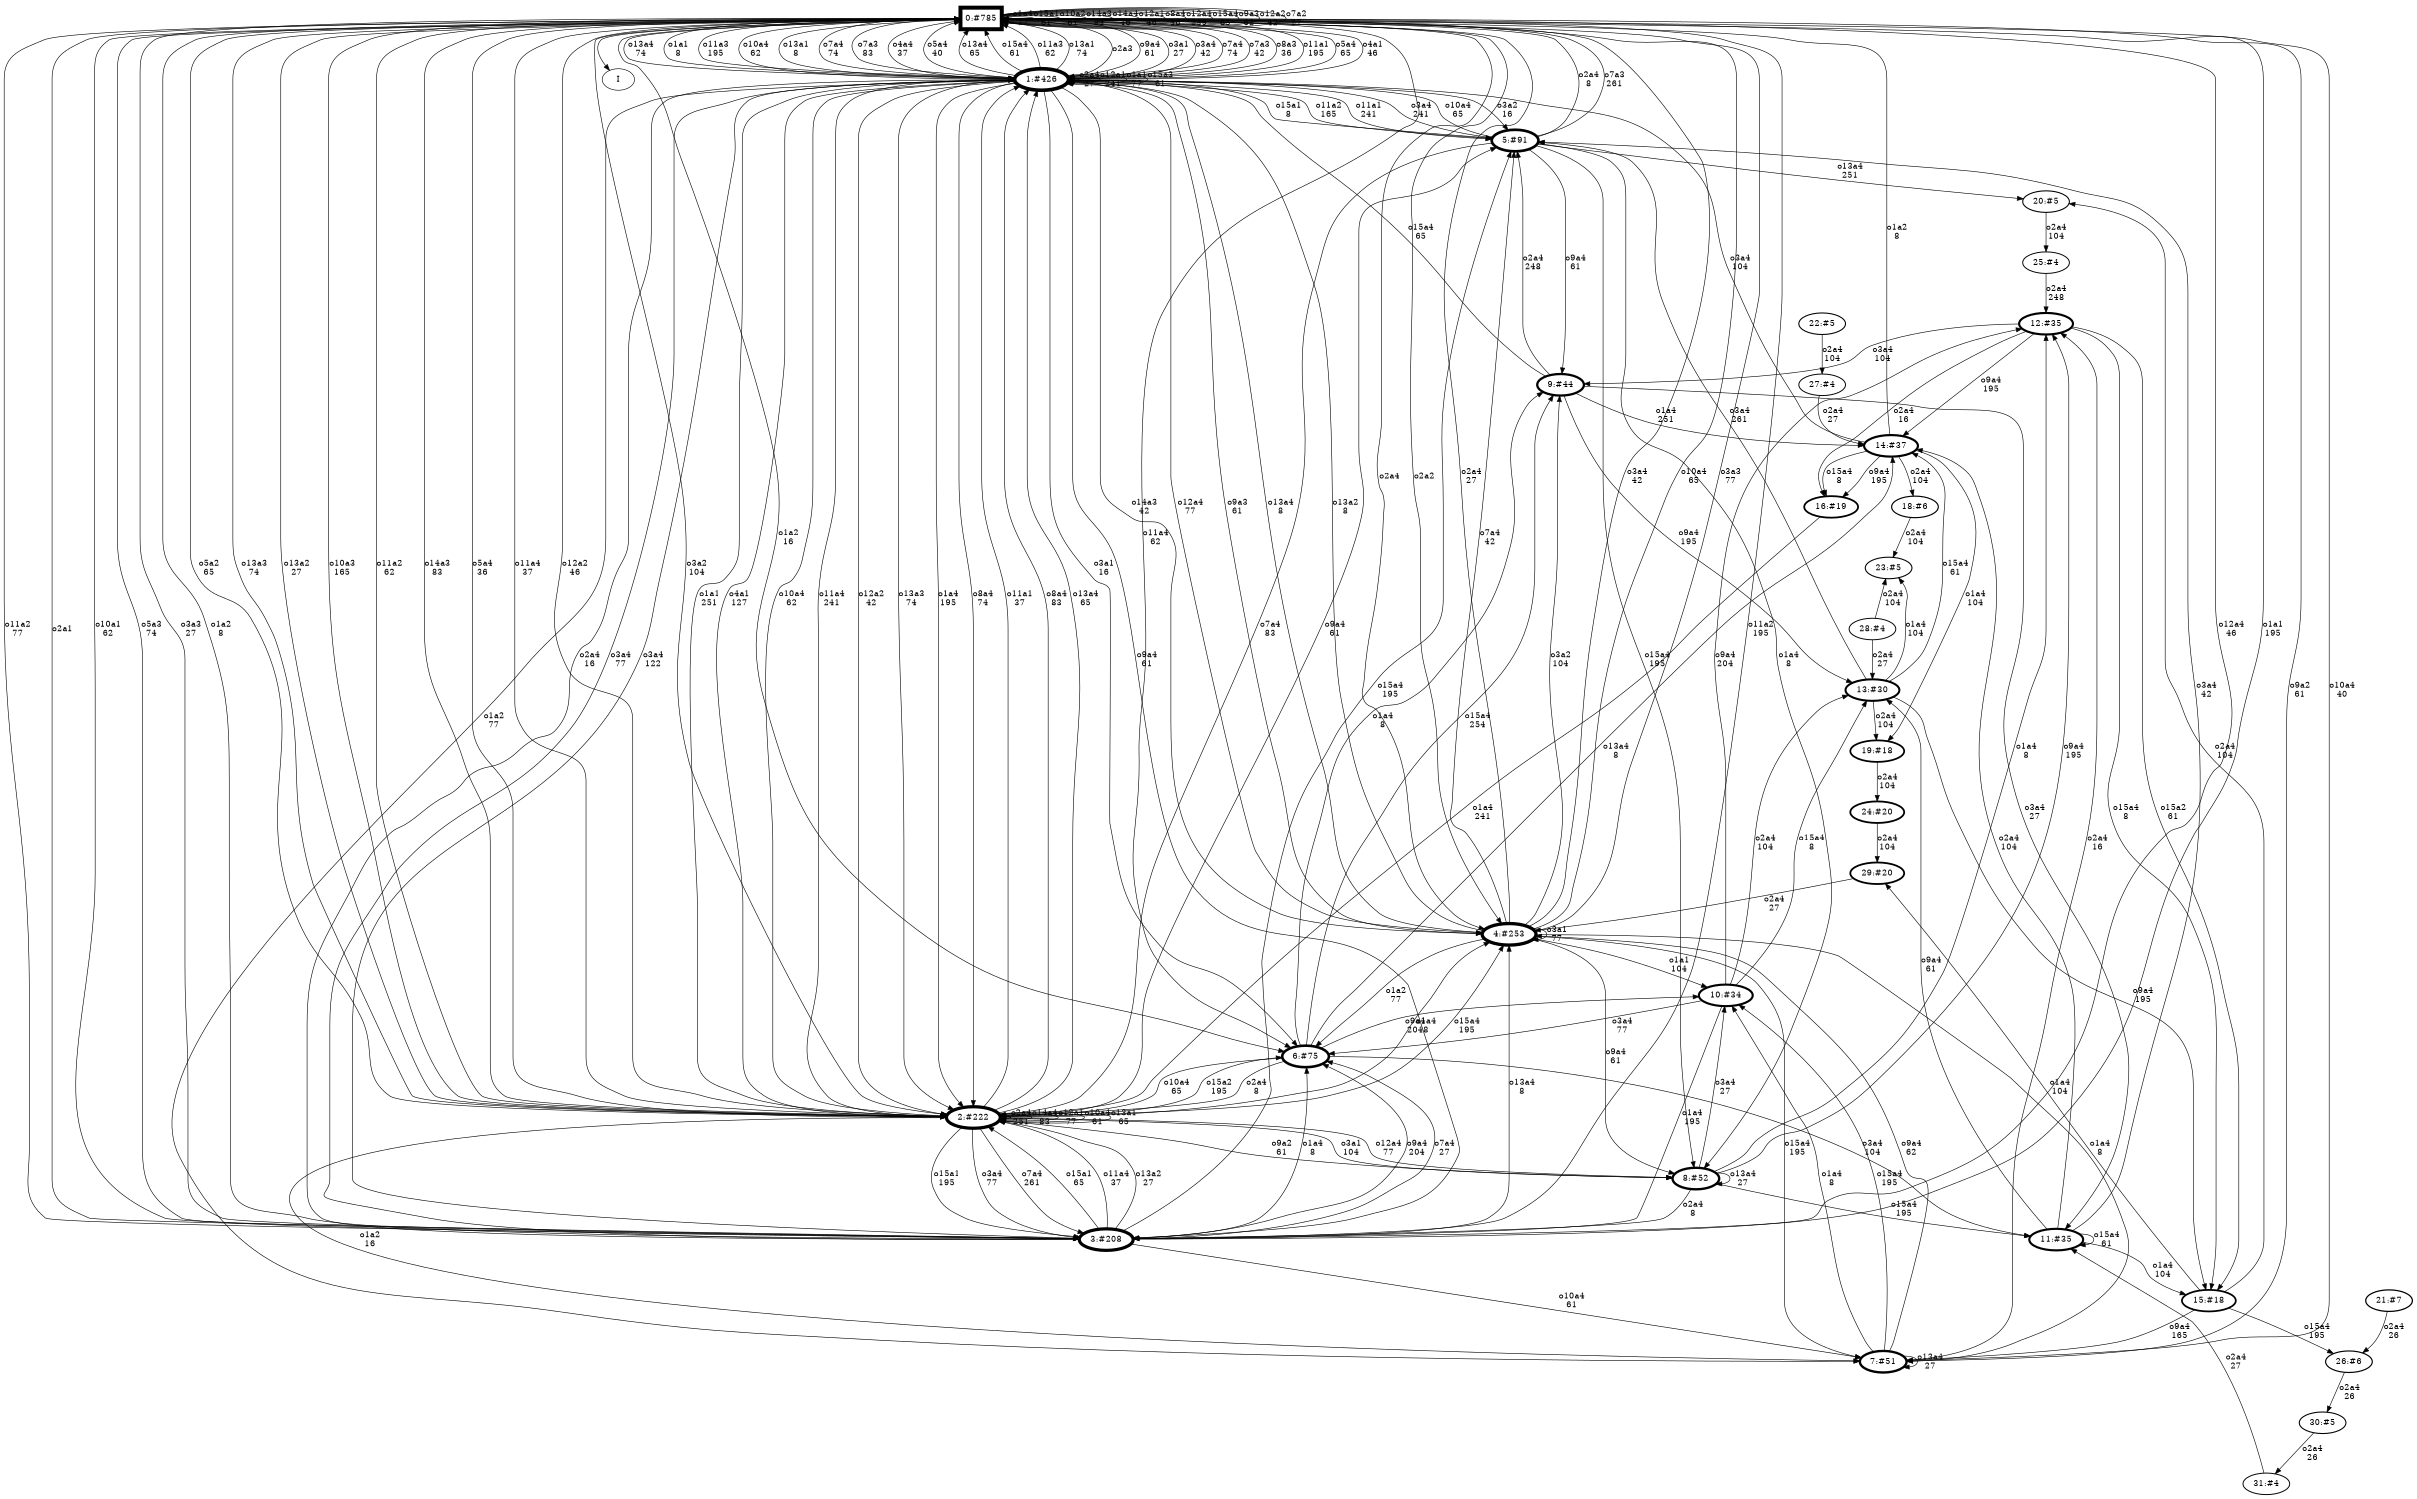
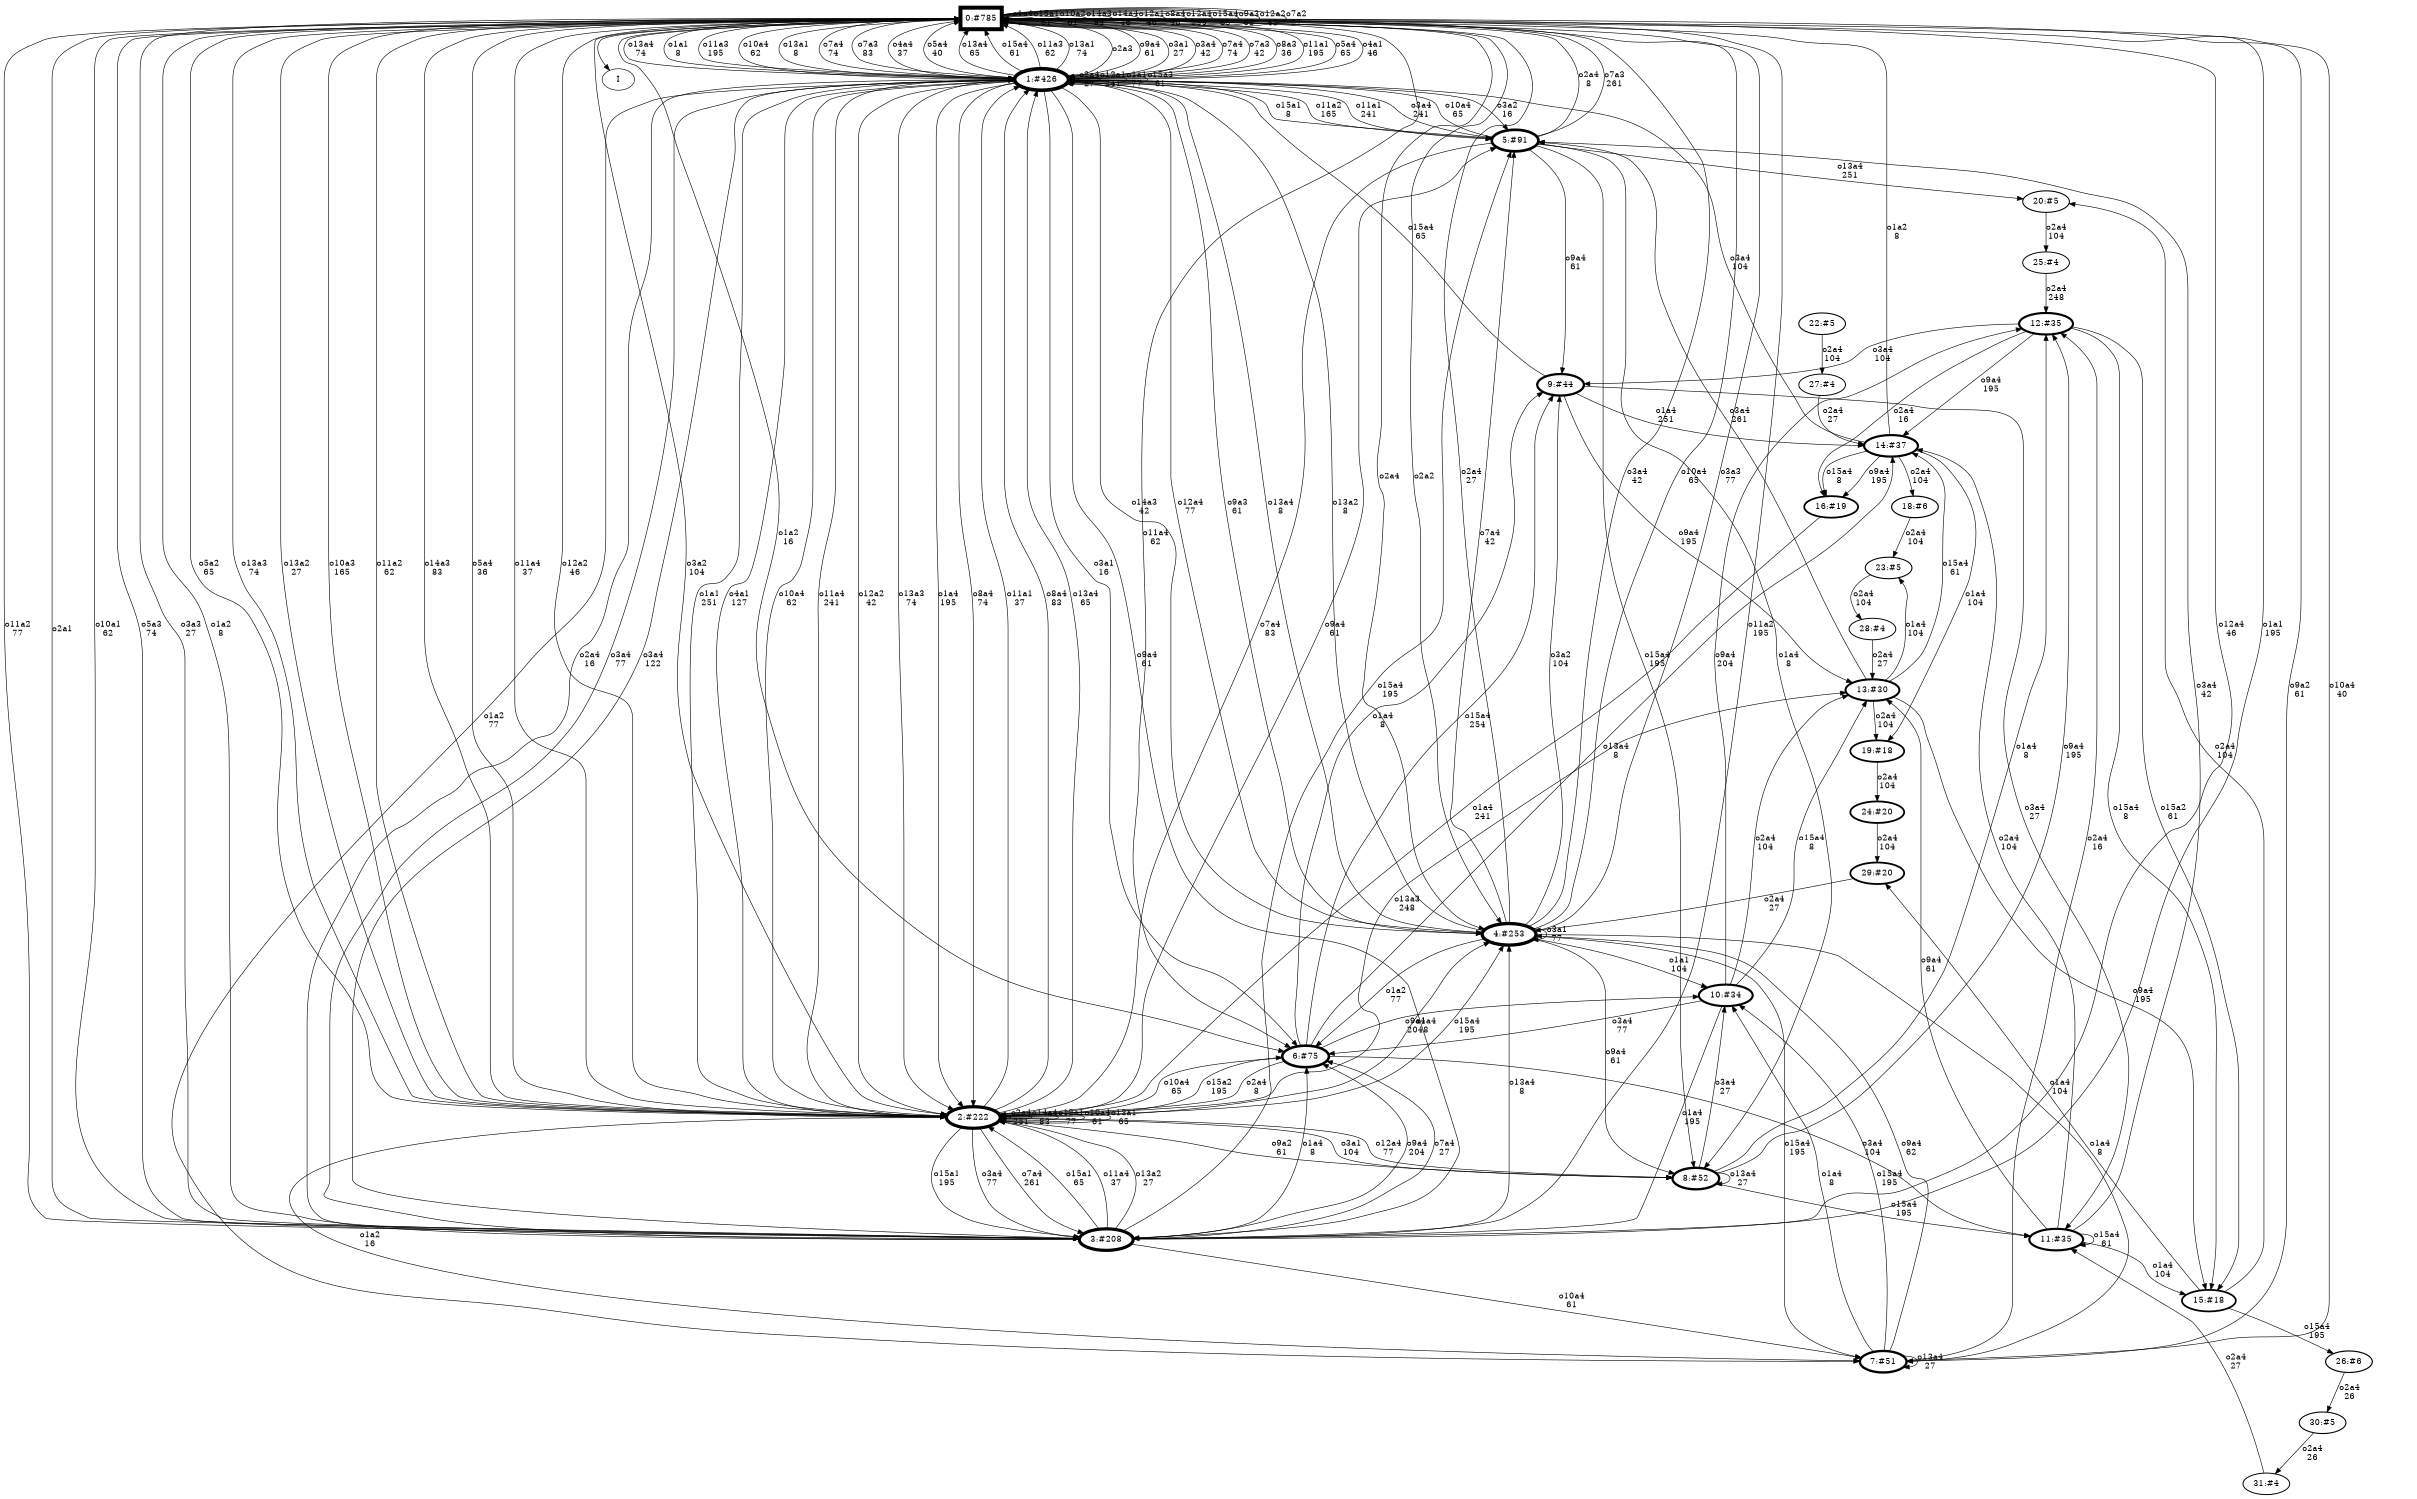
edge "9:#44" -> "5:#91": removed, label "o2a4 248"
edge "28:#4" -> "23:#5": reversed
edge "2:#222" -> "13:#30": added, label "o13a3 248"
edge "8:#52" -> "3:#208": removed, label "o2a4 8"
node "21:#7": removed
edge "15:#18" -> "7:#51": removed, label "o9a4 165"
